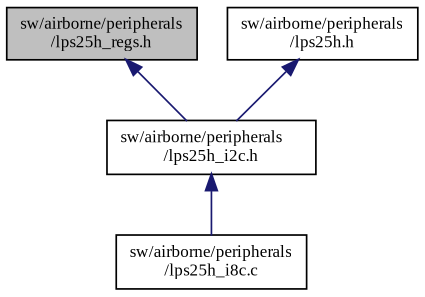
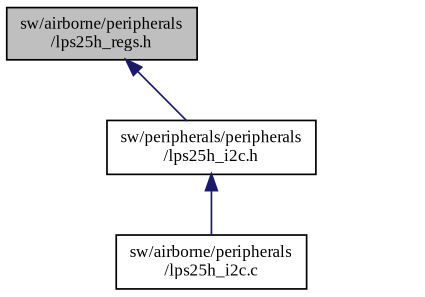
node "sw/airborne/peripherals /lps25h.h": removed
node "sw/airborne/peripherals /lps25h_i2c.h": label "sw/airborne/peripherals /lps25h_i2c.h" -> "sw/peripherals/peripherals /lps25h_i2c.h"
node "sw/airborne/peripherals /lps25h_i8c.c": label "sw/airborne/peripherals /lps25h_i8c.c" -> "sw/airborne/peripherals /lps25h_i2c.c"
